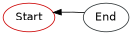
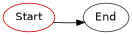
edge "End" -> "Start": reversed
